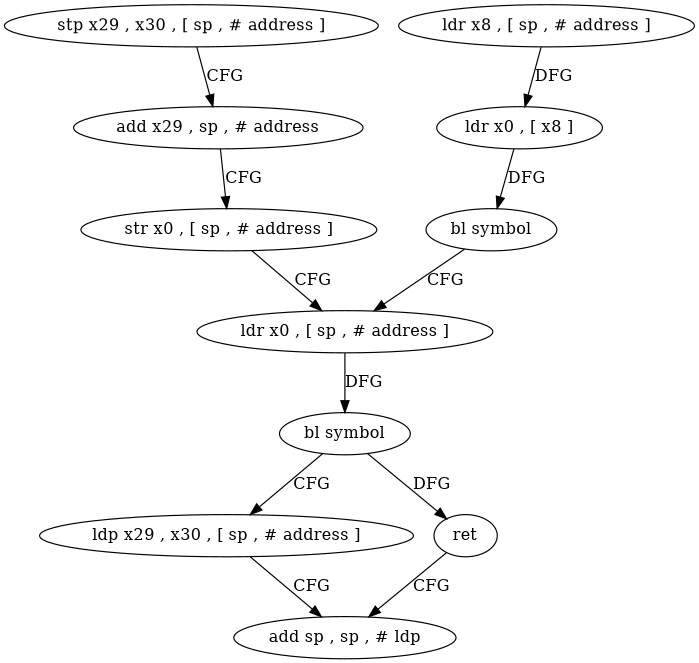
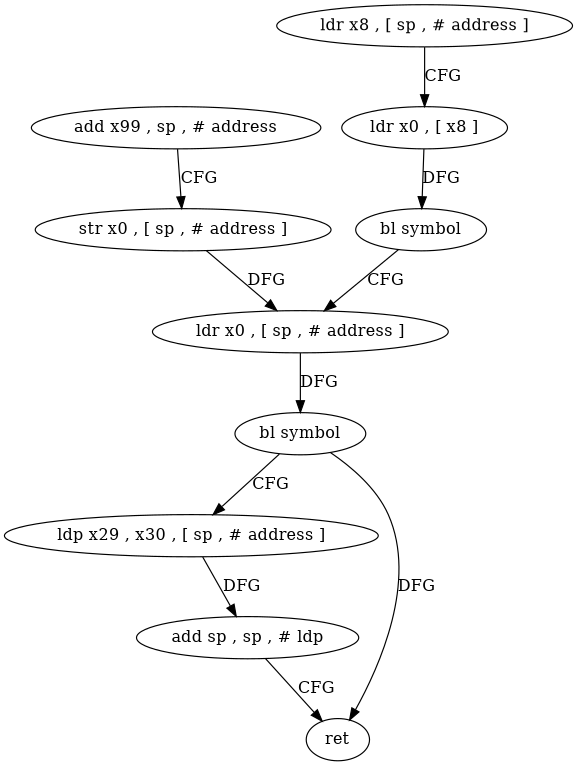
node "stp x29 , x30 , [ sp , # address ]": removed
edge "ldr x8 , [ sp , # address ]" -> "ldr x0 , [ x8 ]": label "DFG" -> "CFG"
node "add x29 , sp , # address": label "add x29 , sp , # address" -> "add x99 , sp , # address"
edge "str x0 , [ sp , # address ]" -> "ldr x0 , [ sp , # address ]": label "CFG" -> "DFG"
edge "ret" -> "add sp , sp , # ldp": reversed
edge "ldp x29 , x30 , [ sp , # address ]" -> "add sp , sp , # ldp": label "CFG" -> "DFG"
